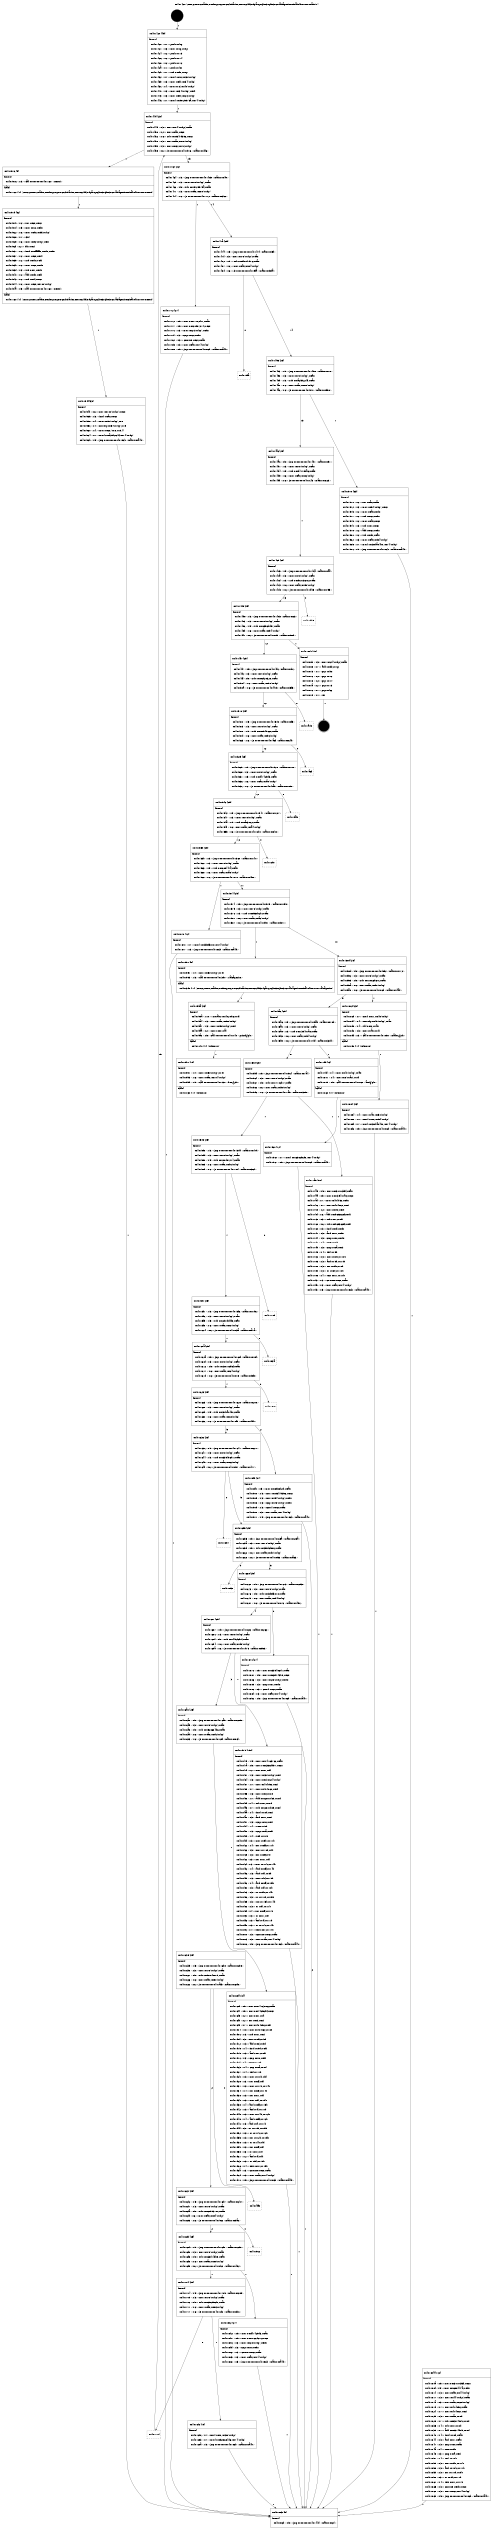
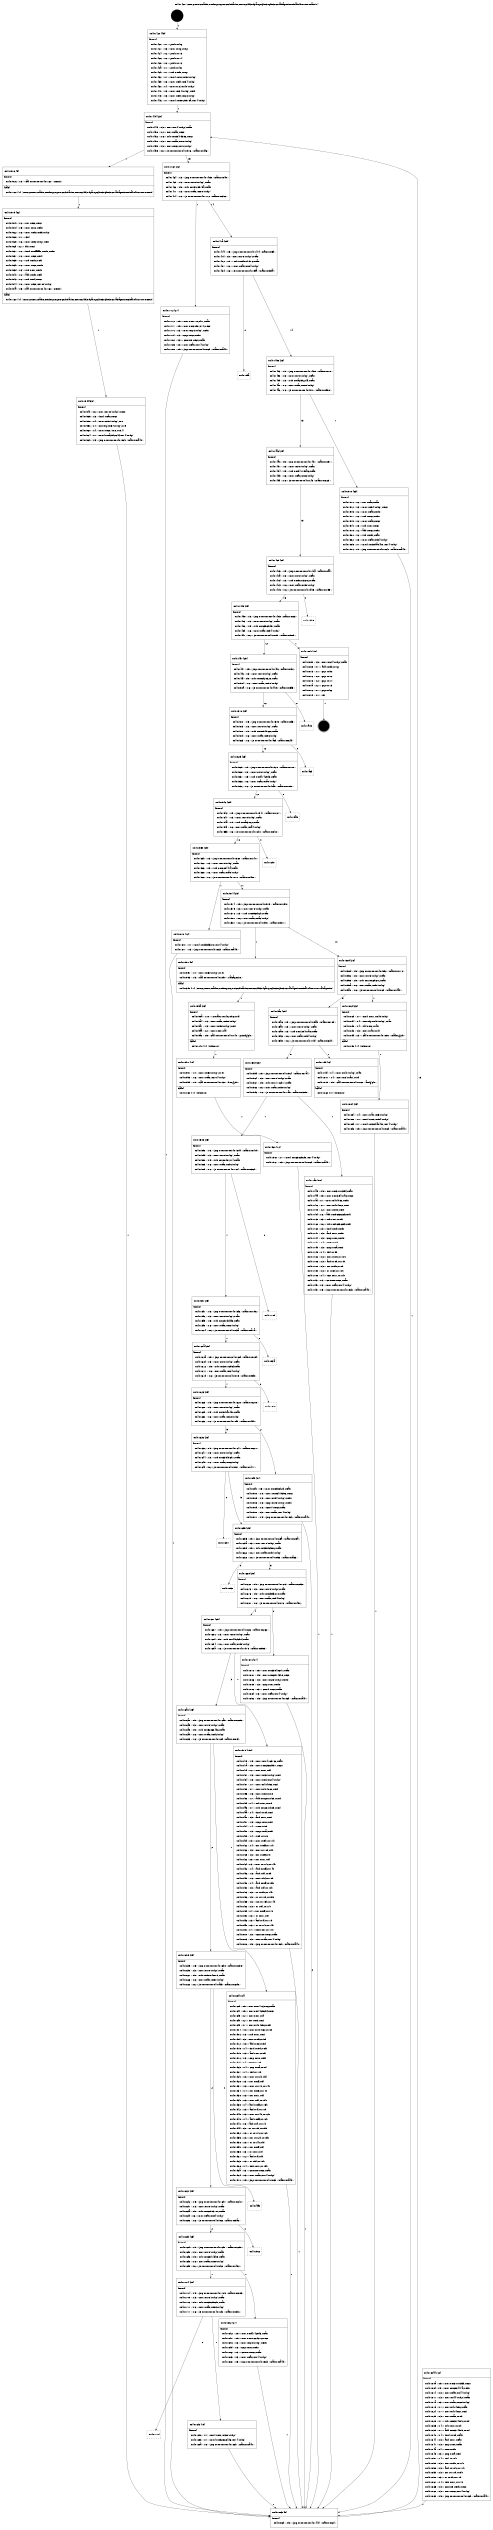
edge "0x4014ac [25]" -> "0x4014c5 [25]": label " 1" -> " 13"
edge "0x4017fd [13]" -> "0x4019c0 [12]": now "0x4019b1 [15]" -> "0x4019c0 [12]"
edge "0x40171d" -> "0x40144d [23]": now "0x401e6b [5]" -> "0x40144d [23]"
edge "0x4016a0 [25]" -> "0x4016b9 [25]": added, label "2"
